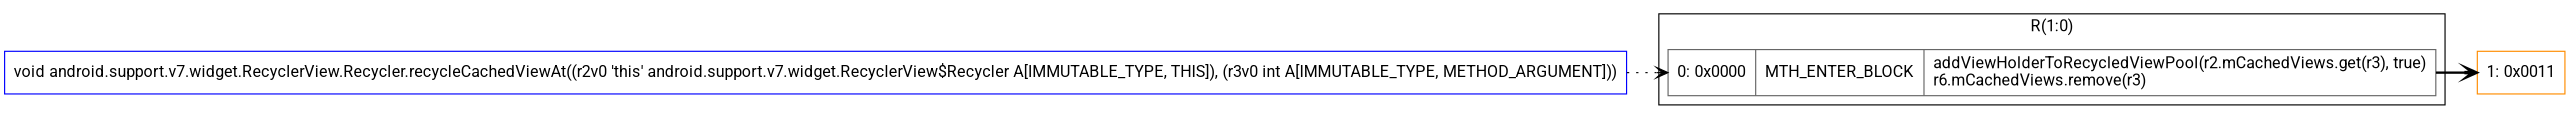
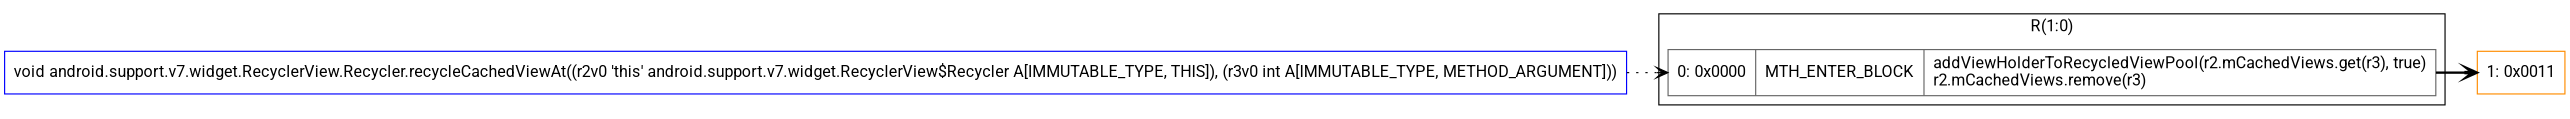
node "0: 0x0000": text "r6.mCachedViews.remove(r3)" -> "r2.mCachedViews.remove(r3)"
